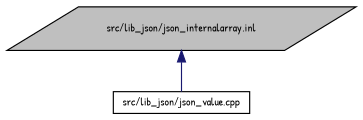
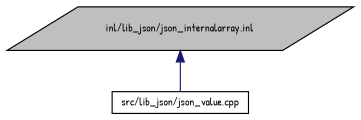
node "src/lib_json/json_internalarray.inl": label "src/lib_json/json_internalarray.inl" -> "inl/lib_json/json_internalarray.inl"
